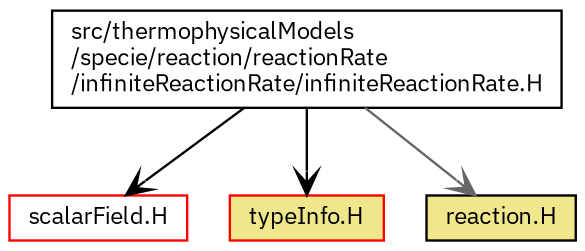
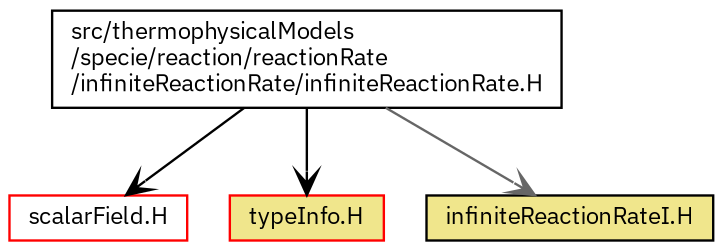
node "reaction.H": label "reaction.H" -> "infiniteReactionRateI.H"
